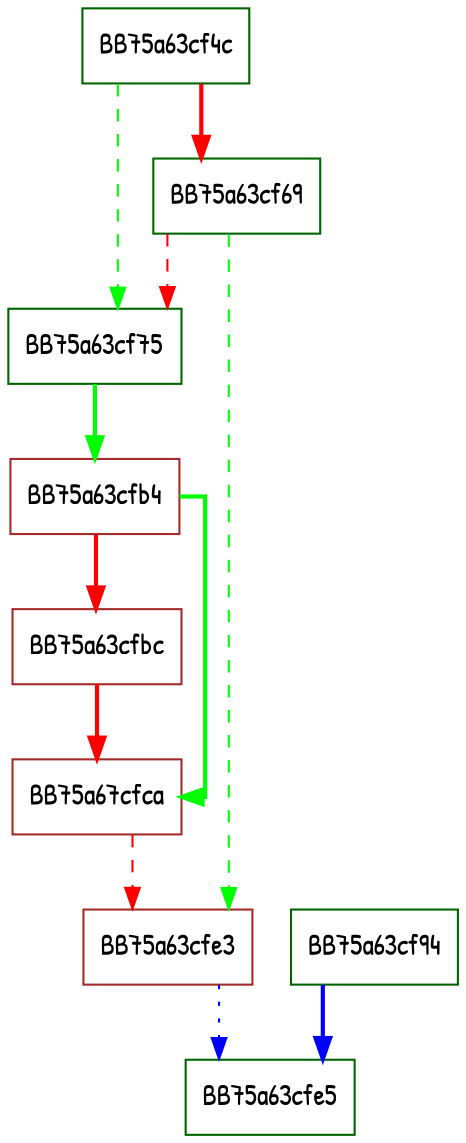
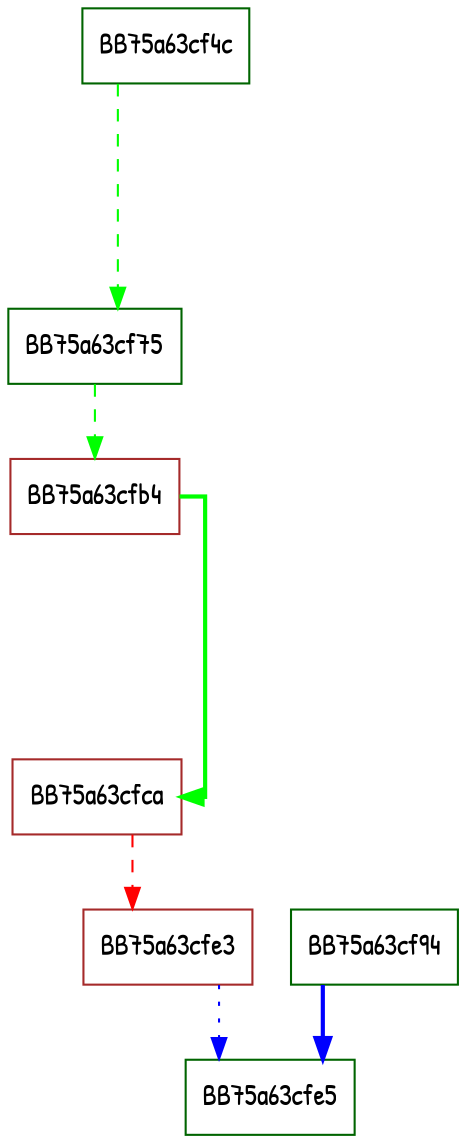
node "BB75a63cf69": removed
edge "BB75a63cf75" -> "BB75a63cfb4": style bold -> dashed
node "BB75a63cfbc": removed
node "BB75a67cfca": label "BB75a67cfca" -> "BB75a63cfca"
